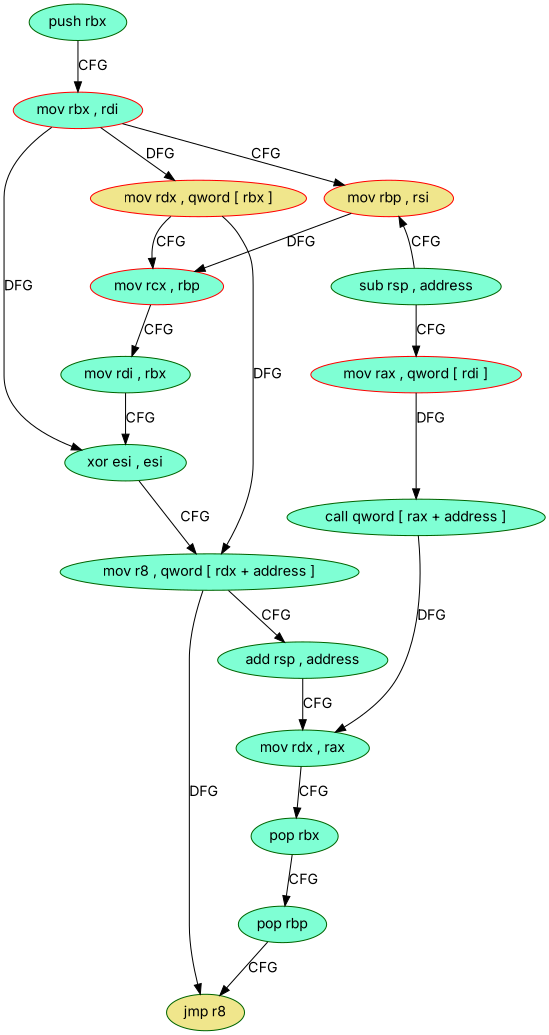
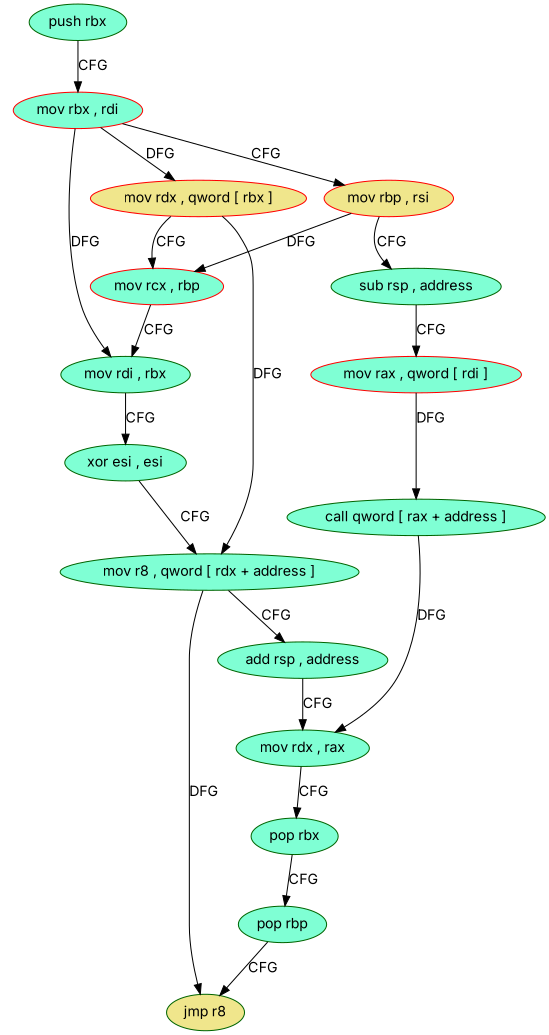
edge "sub rsp , address" -> "mov rbp , rsi": reversed
edge "mov rbx , rdi" -> "xor esi , esi": now "mov rbx , rdi" -> "mov rdi , rbx"
